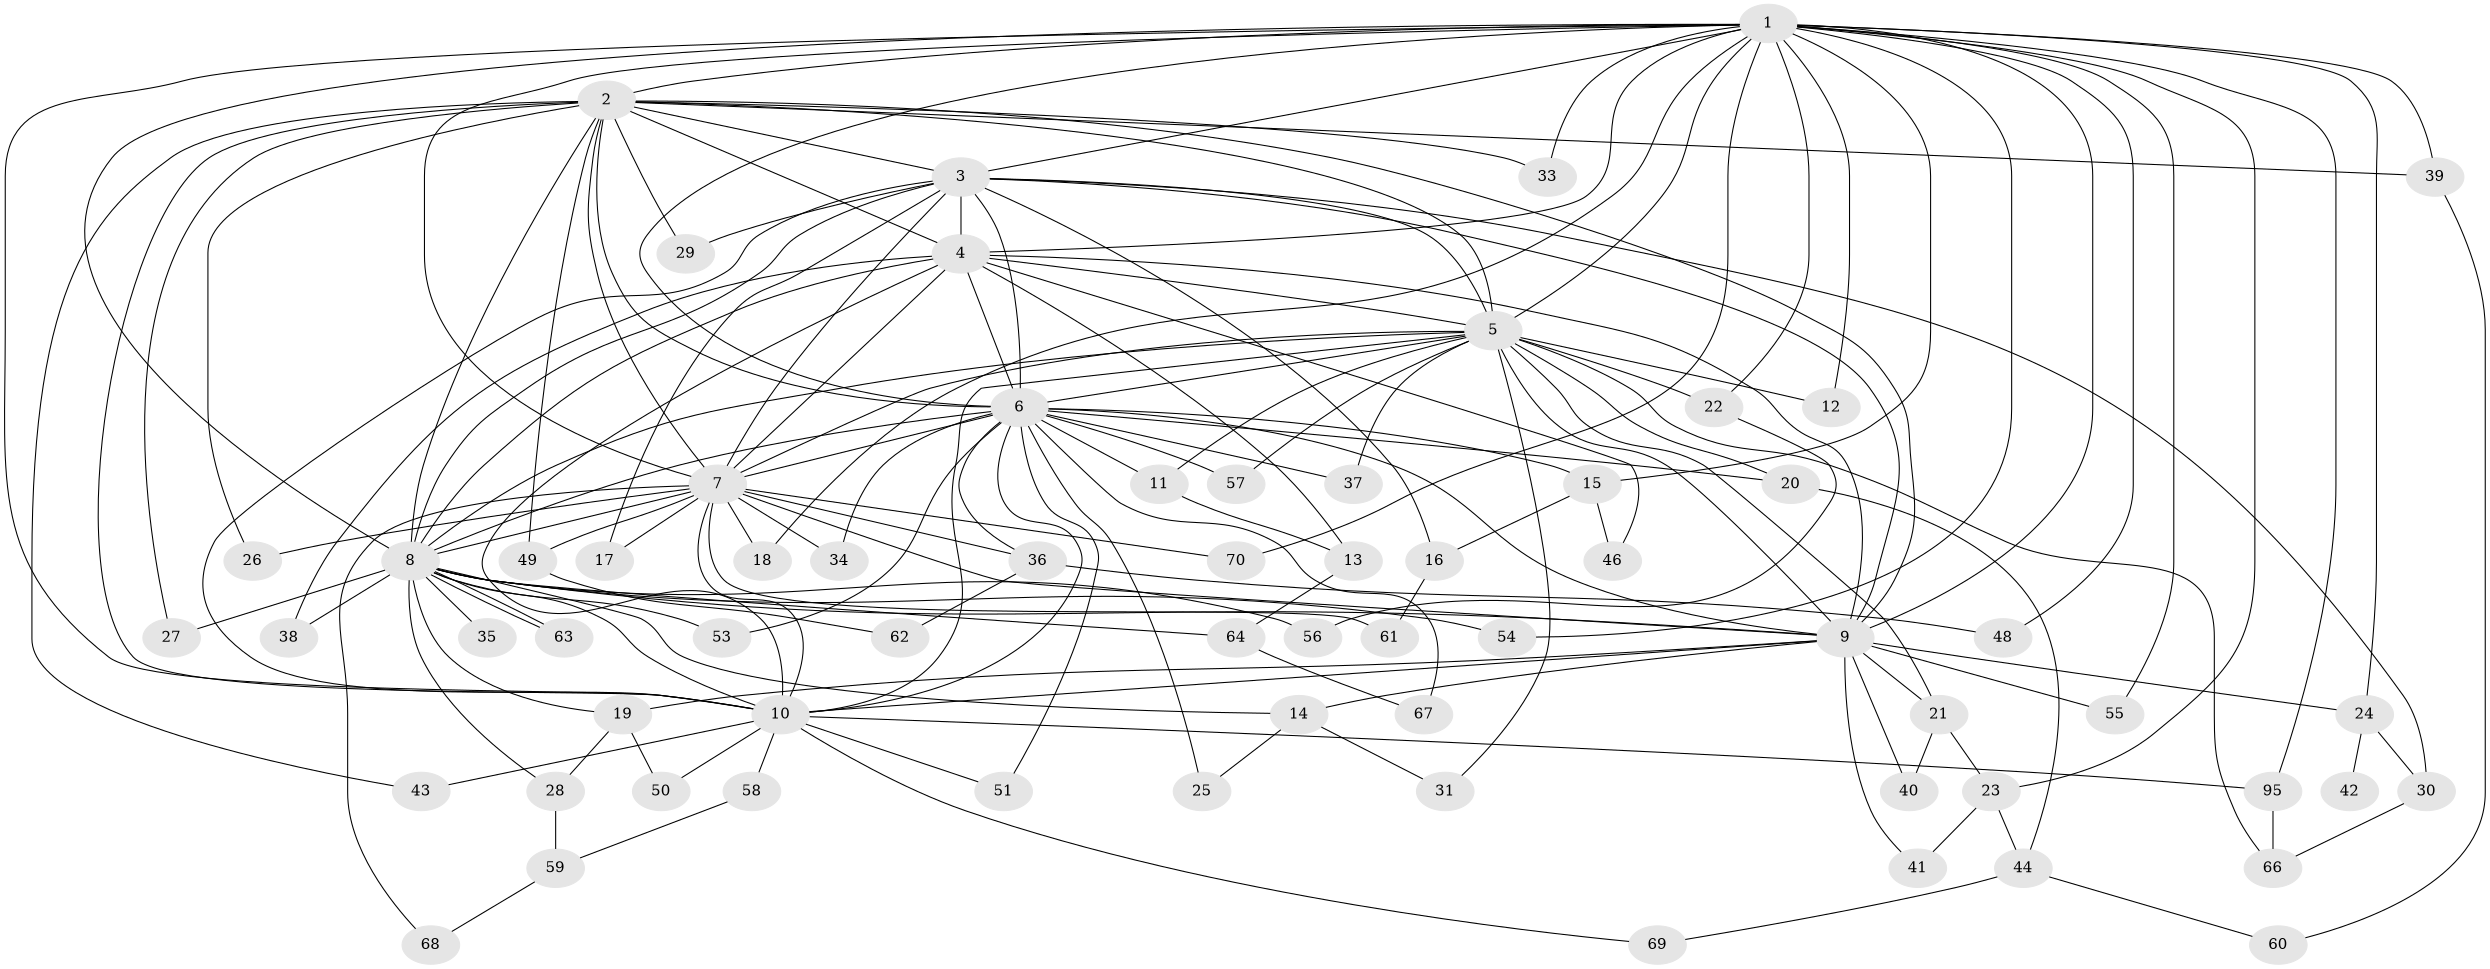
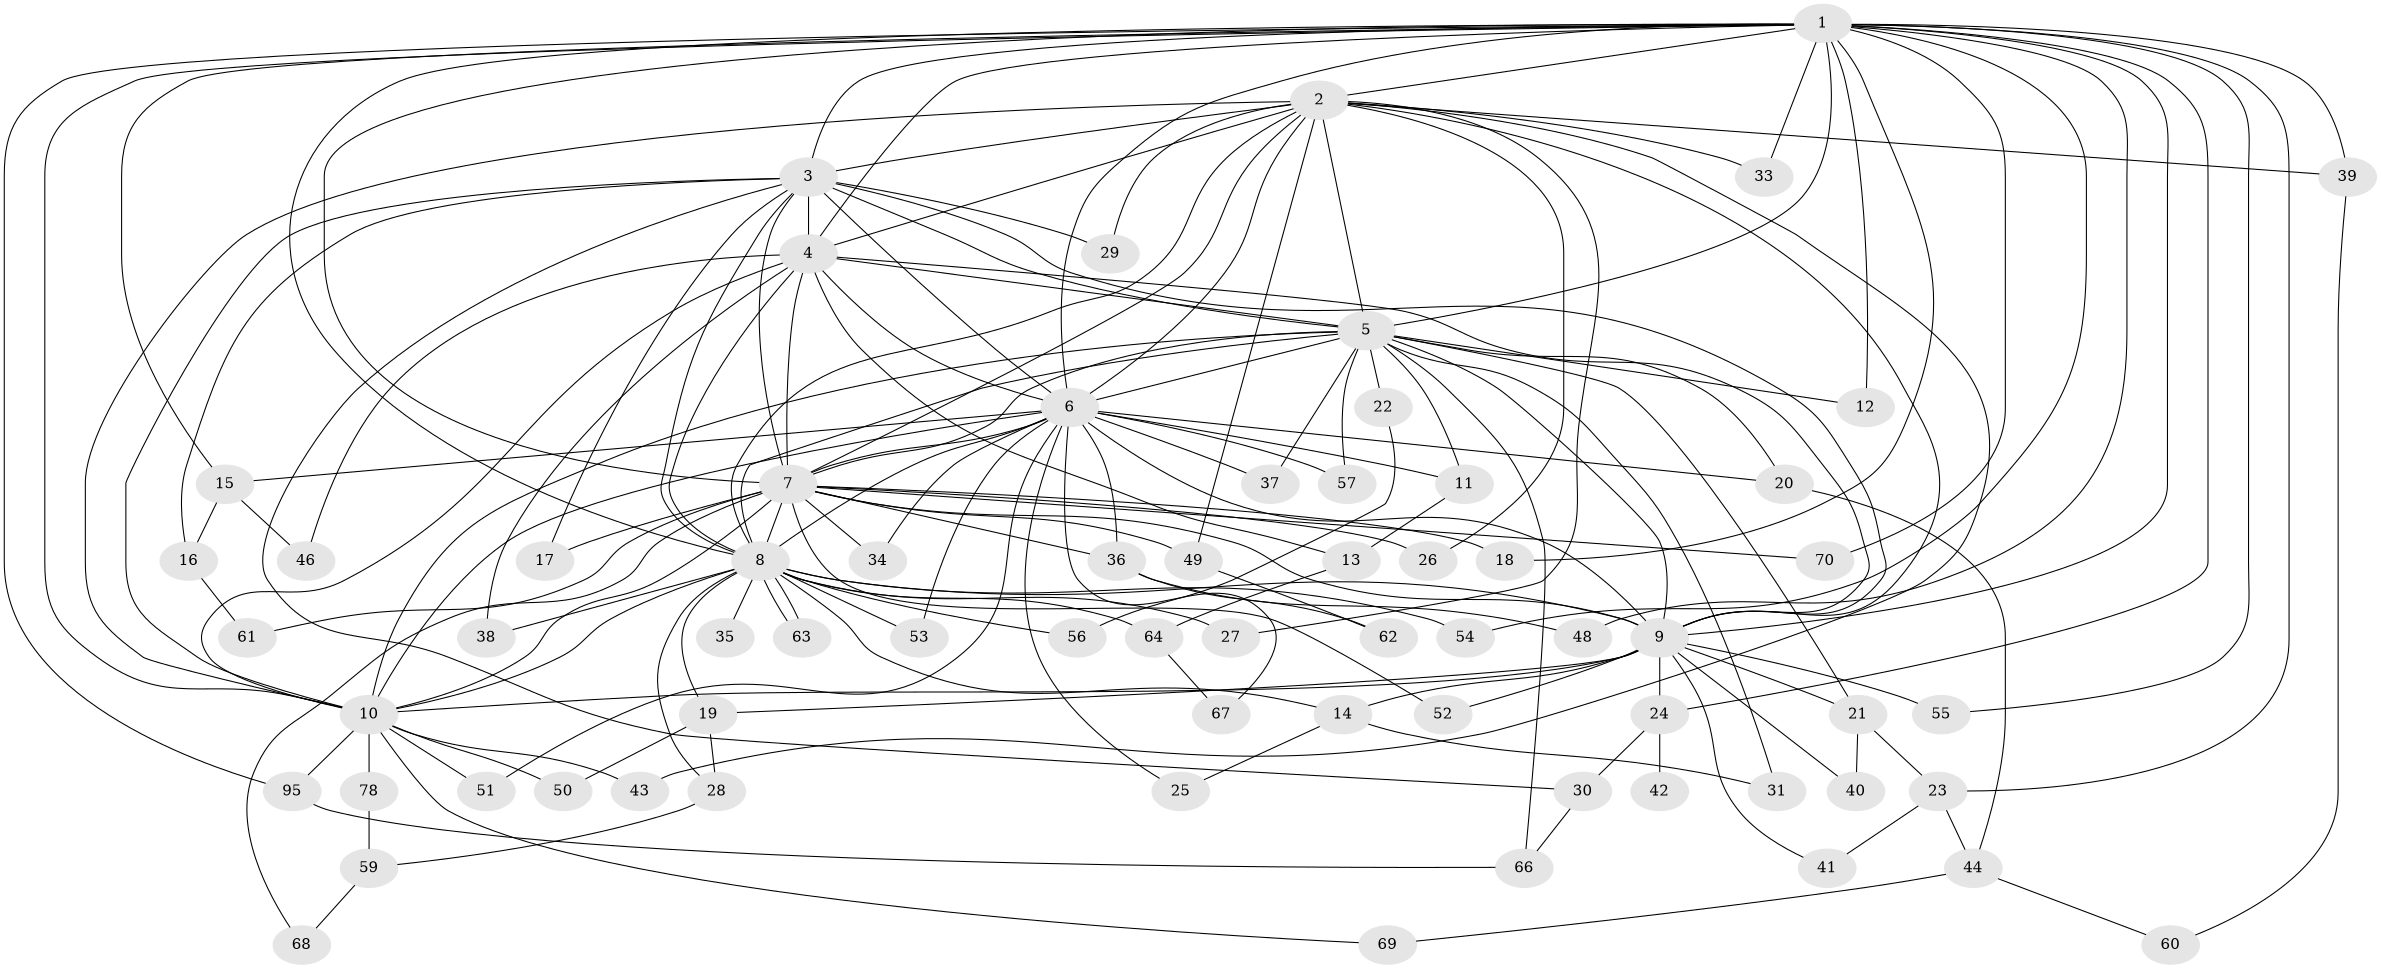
edge "1" -- "22": removed
node "52": added
node "58": label "58" -> "78"
